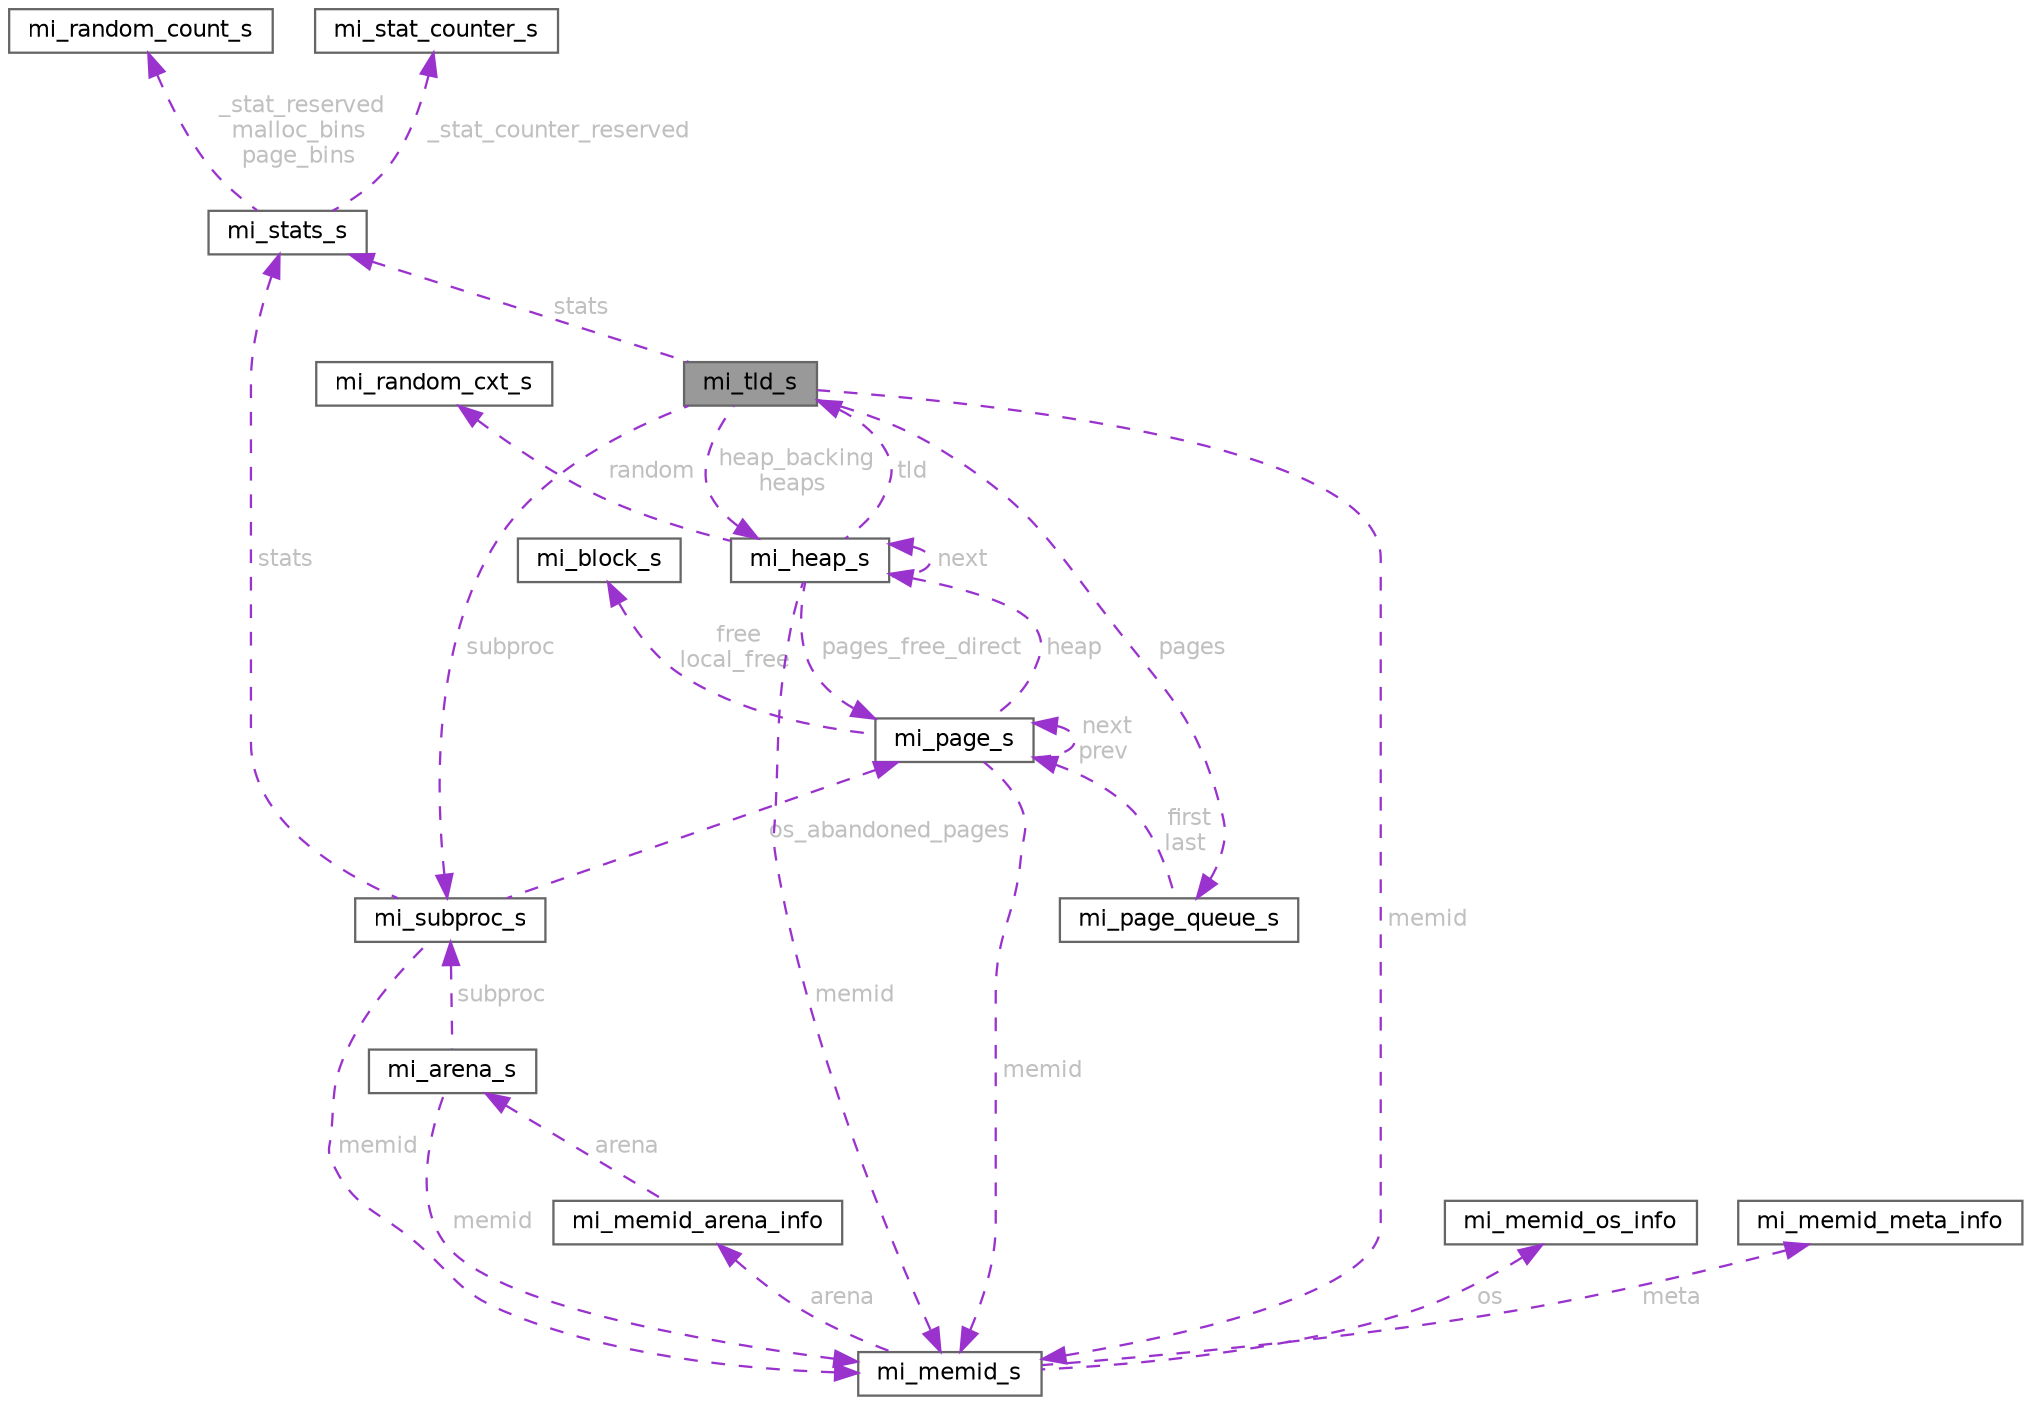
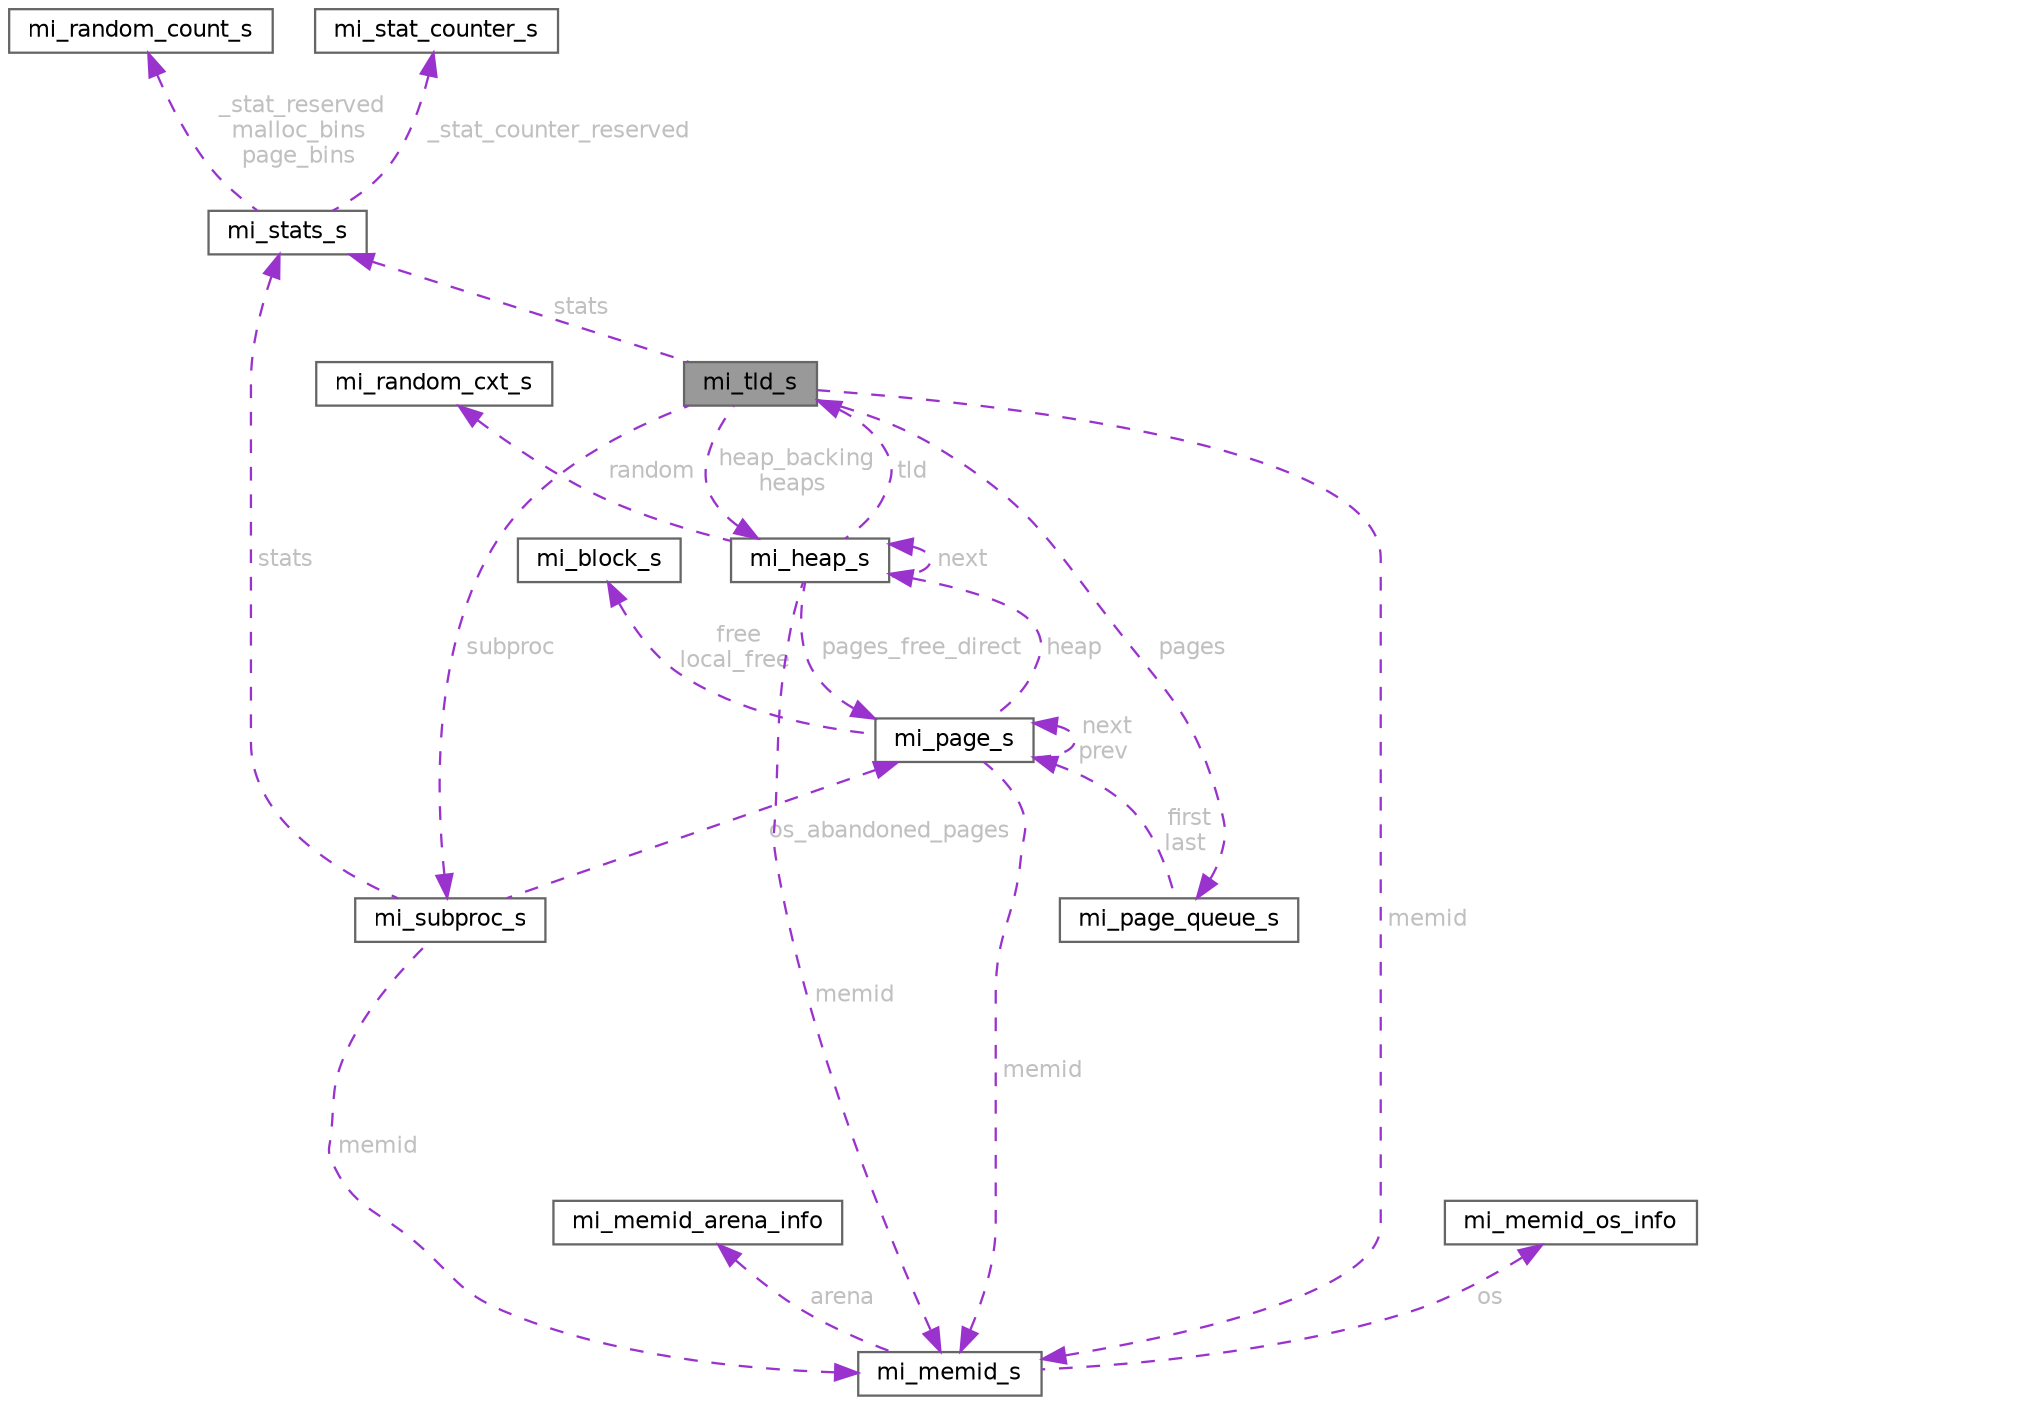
node "mi_arena_s": removed
node "mi_memid_meta_info": removed
